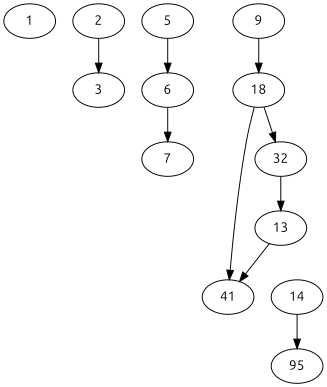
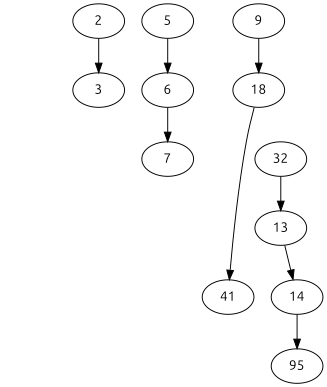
node "1": removed
edge "18" -> "32": removed
edge "13" -> "41": now "13" -> "14"
